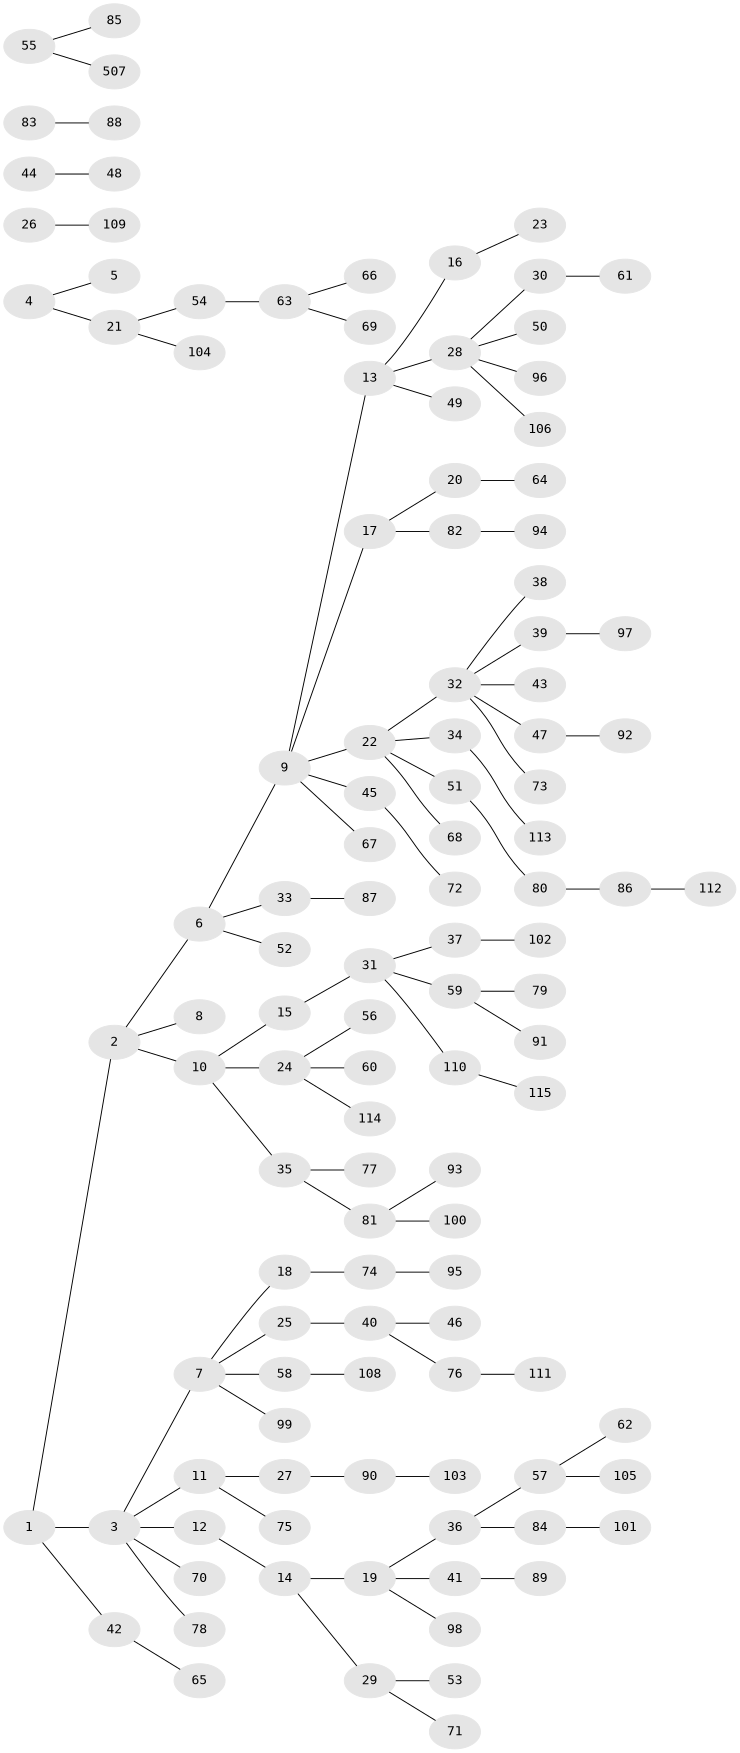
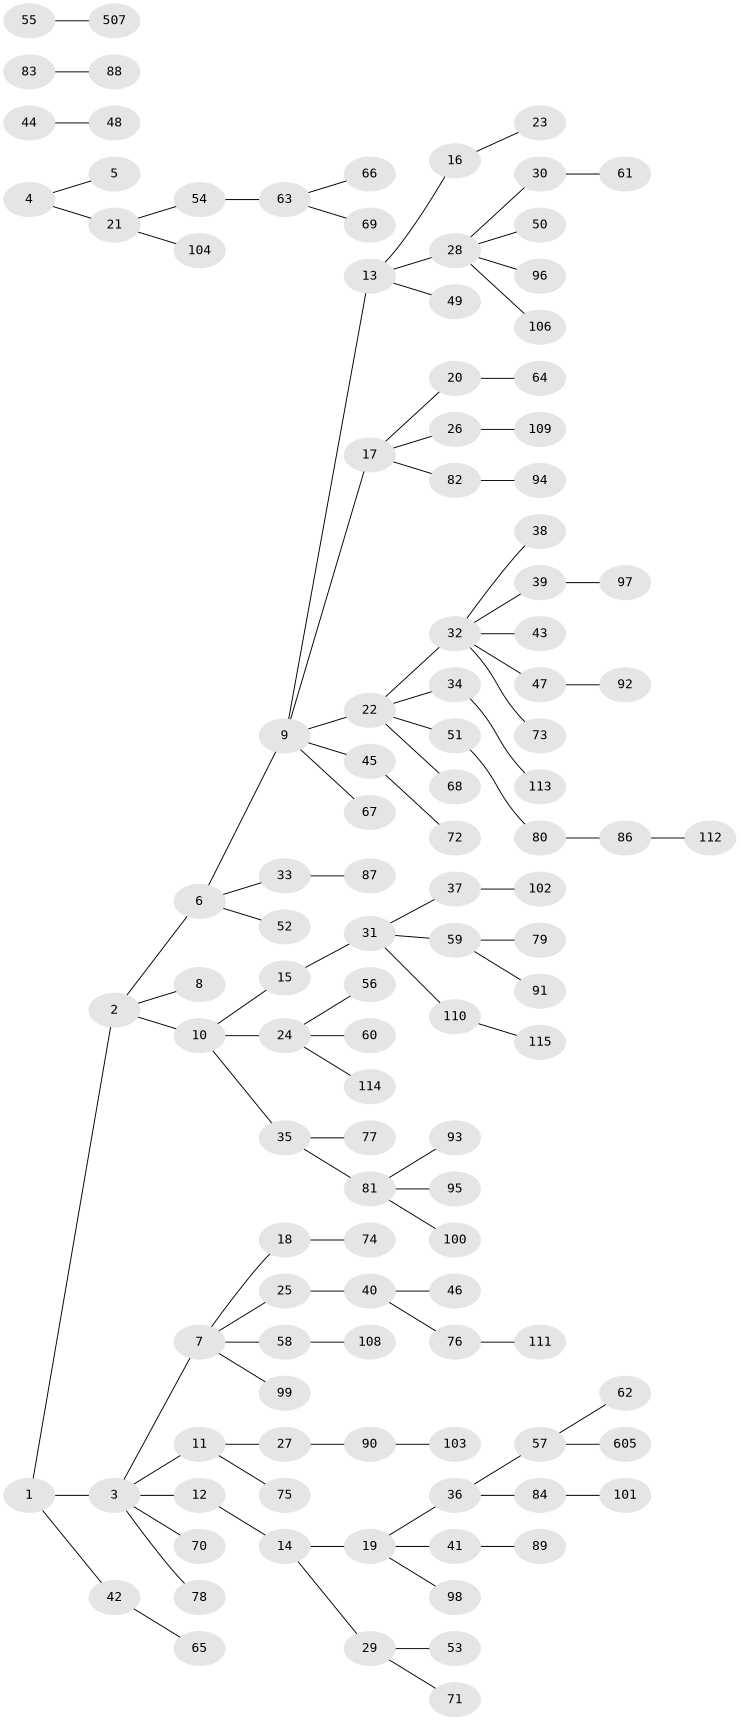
node "85": removed
edge "26" -- "17": added
edge "74" -- "95": now "81" -- "95"
node "105": label "105" -> "605"
